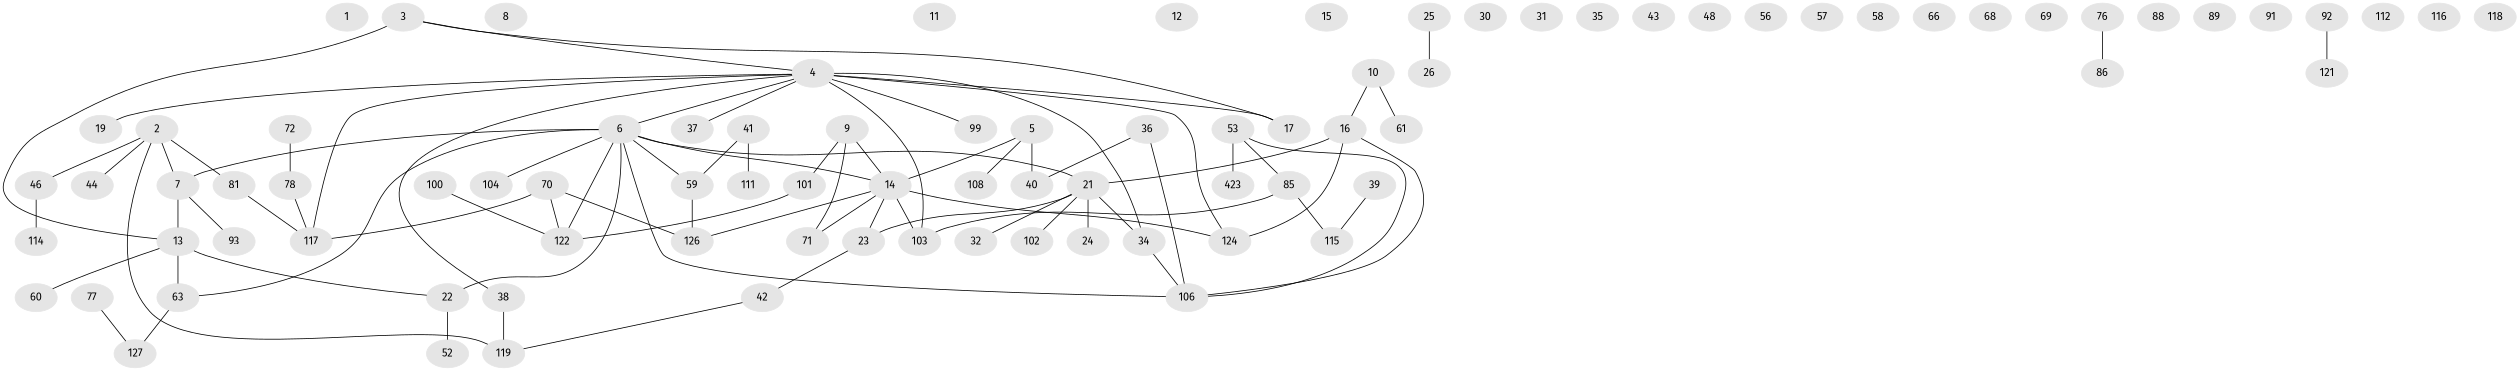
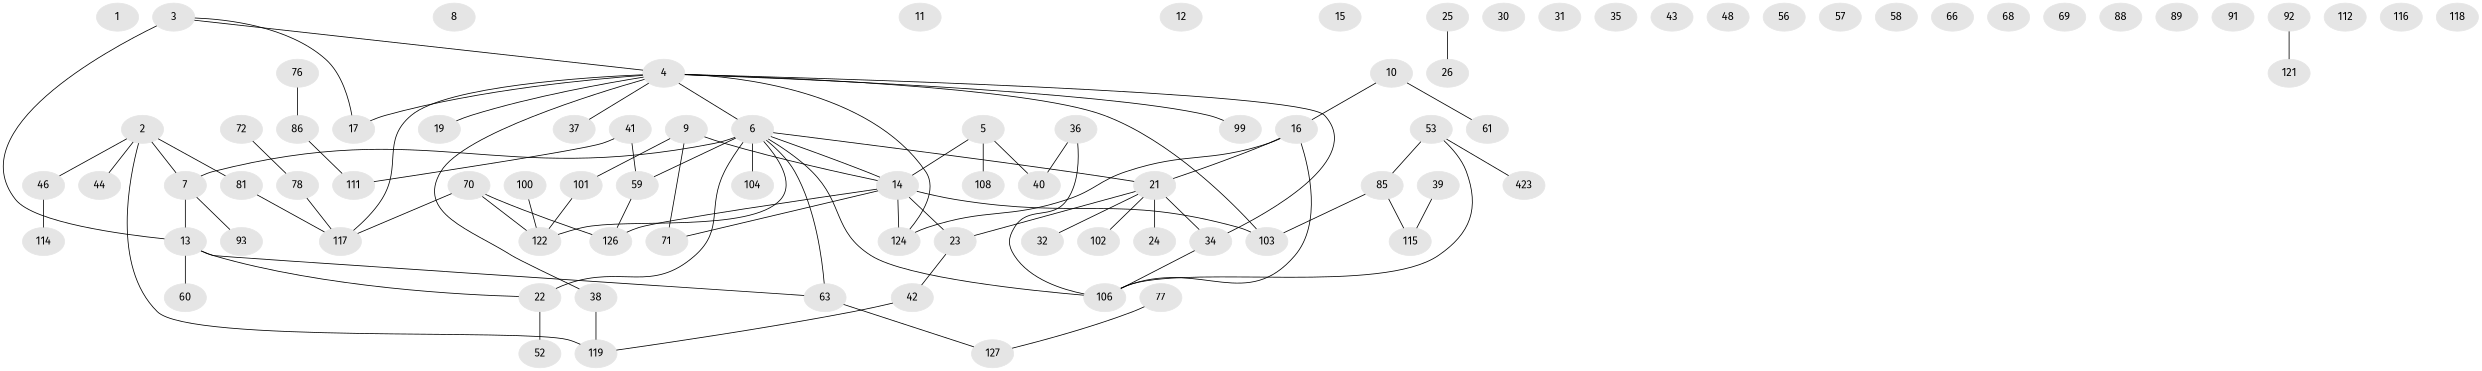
edge "86" -- "111": added
